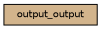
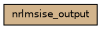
node "output_output": label "output_output" -> "nrlmsise_output"
